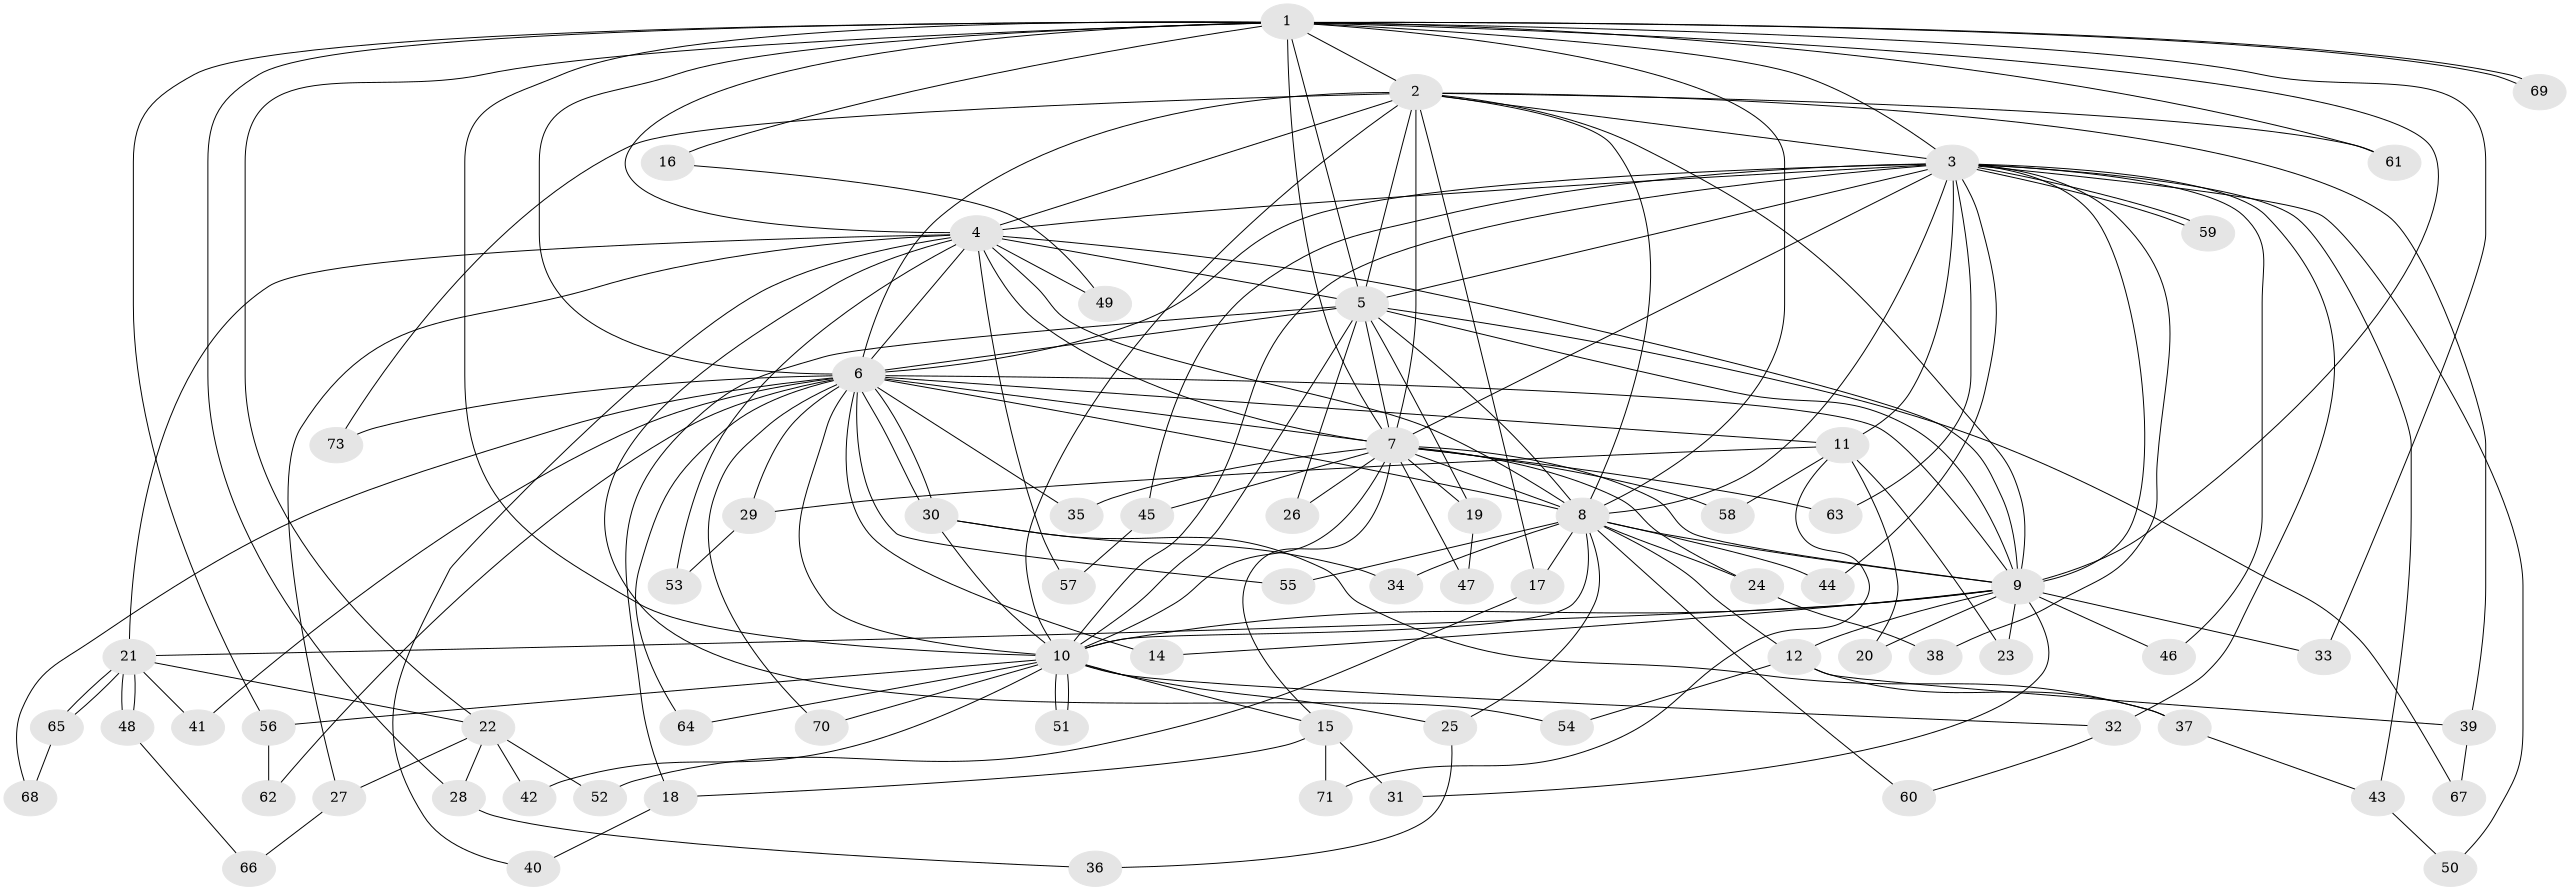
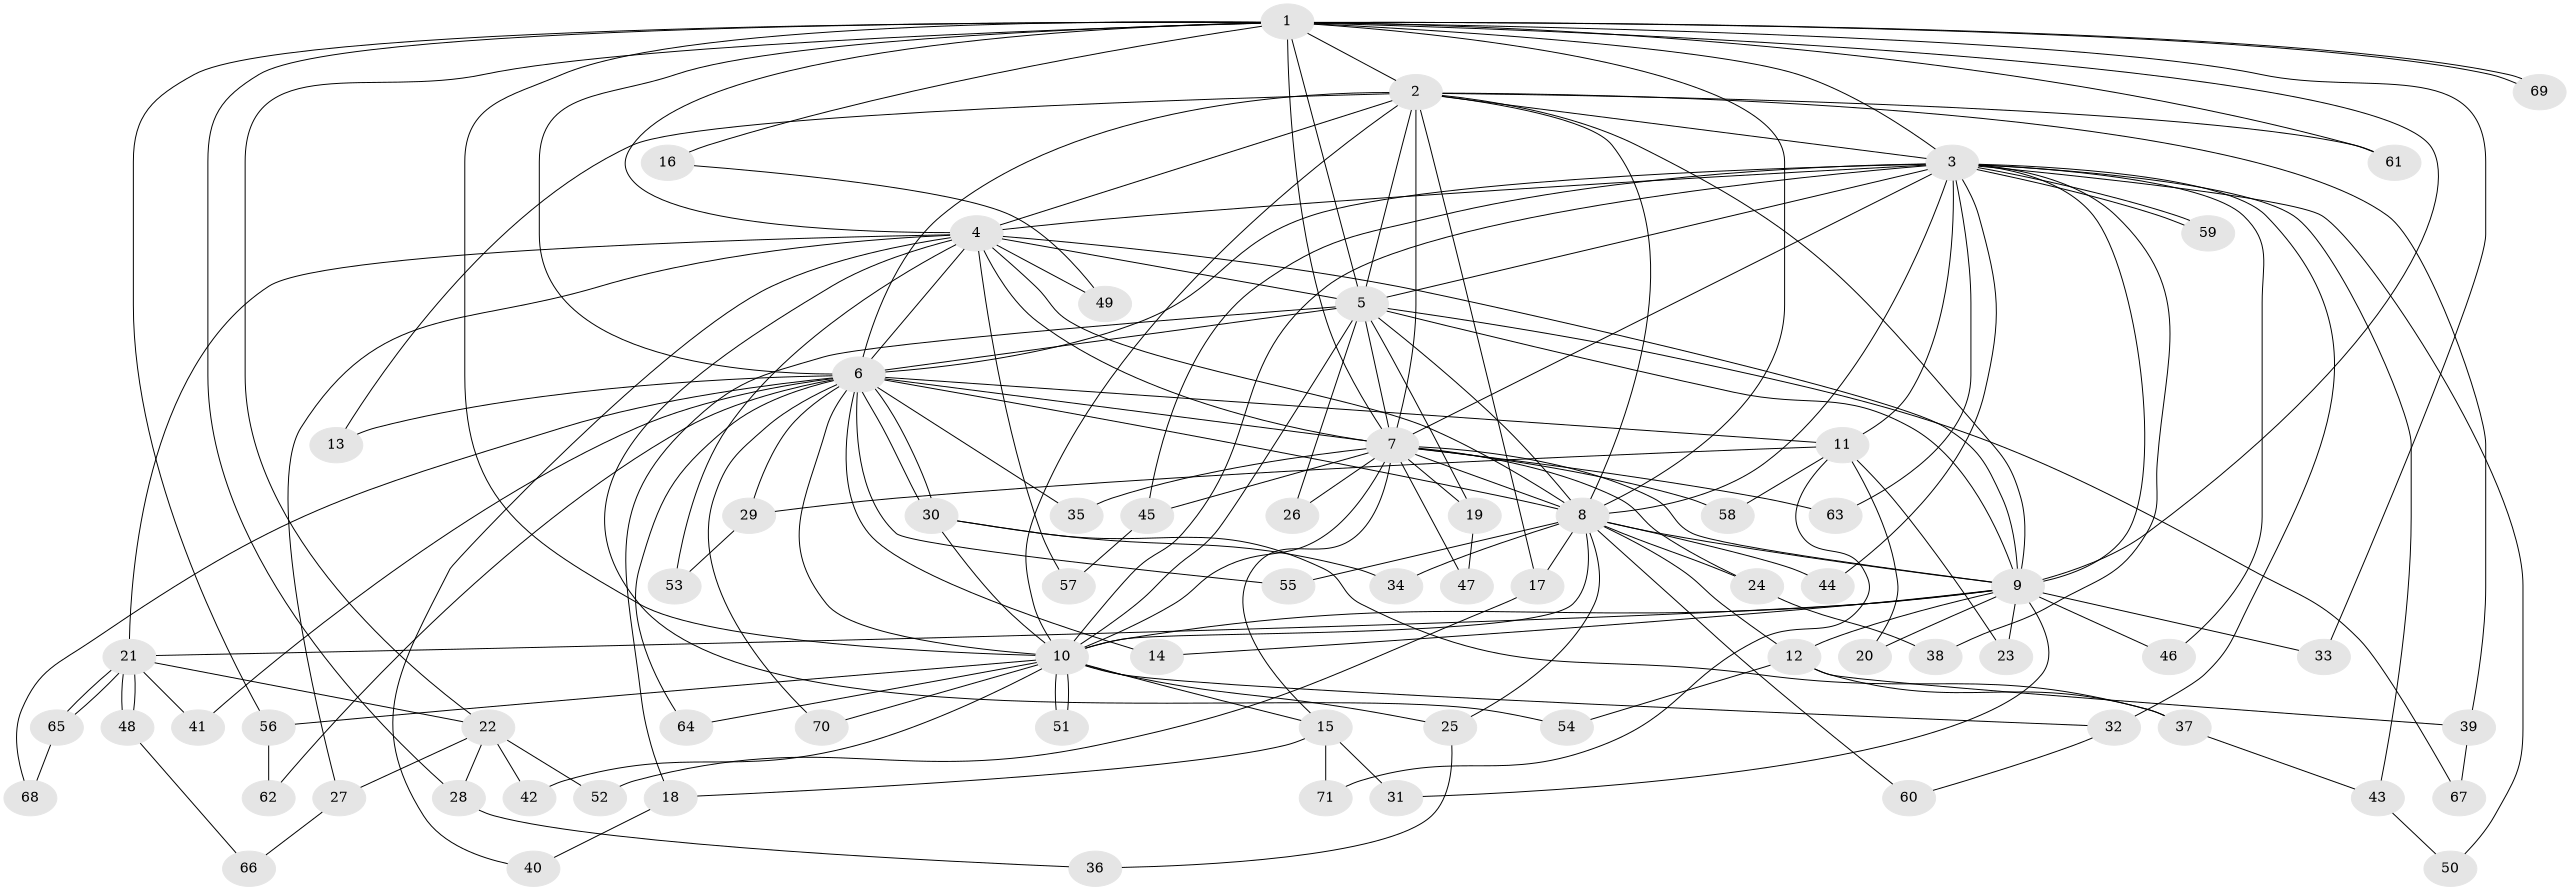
edge "6" -- "9": removed
node "73": label "73" -> "13"
